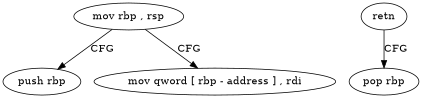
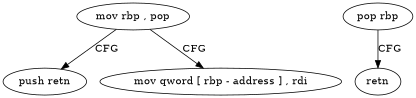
node "mov rbp , rsp": label "mov rbp , rsp" -> "mov rbp , pop"
edge "retn" -> "pop rbp": reversed
node "push rbp": label "push rbp" -> "push retn"
